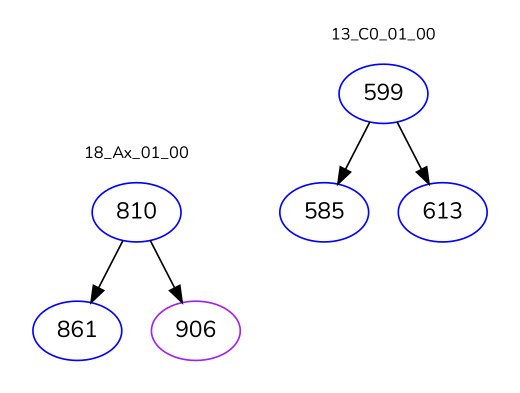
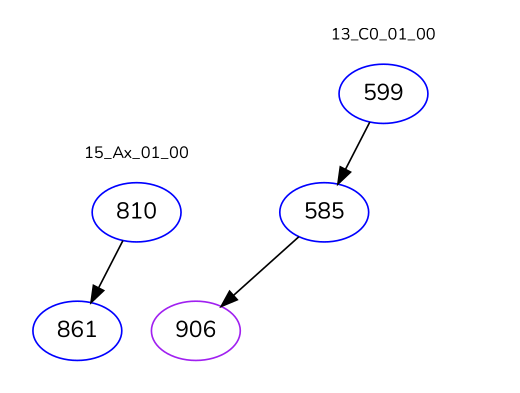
cluster "18_Ax_01_00": label "18_Ax_01_00" -> "15_Ax_01_00"
node "613": removed
edge "810" -> "906": now "585" -> "906"
